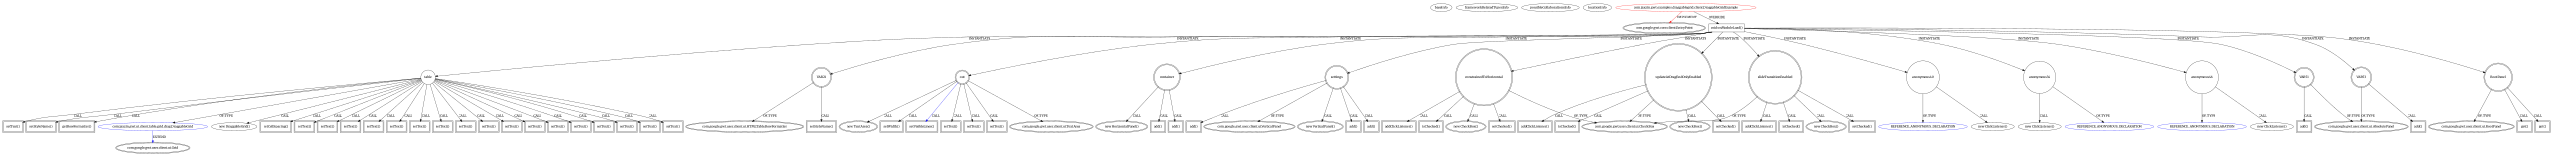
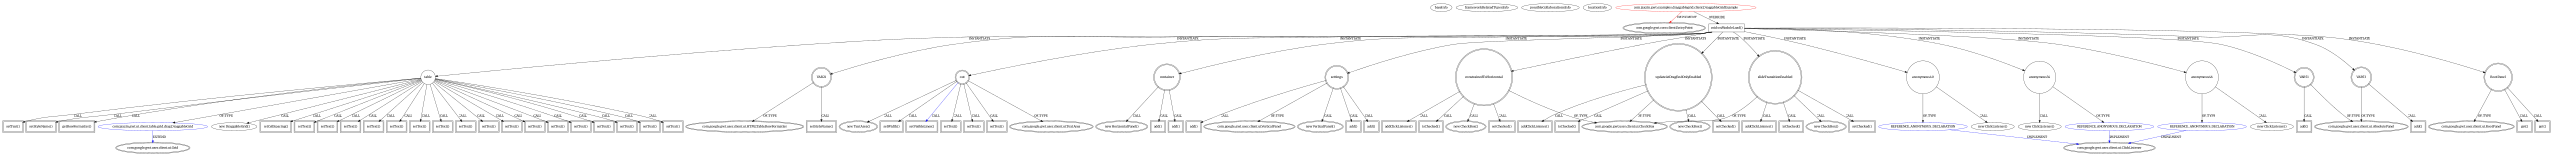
node "com.google.gwt.user.client.ui.ClickListener": added
